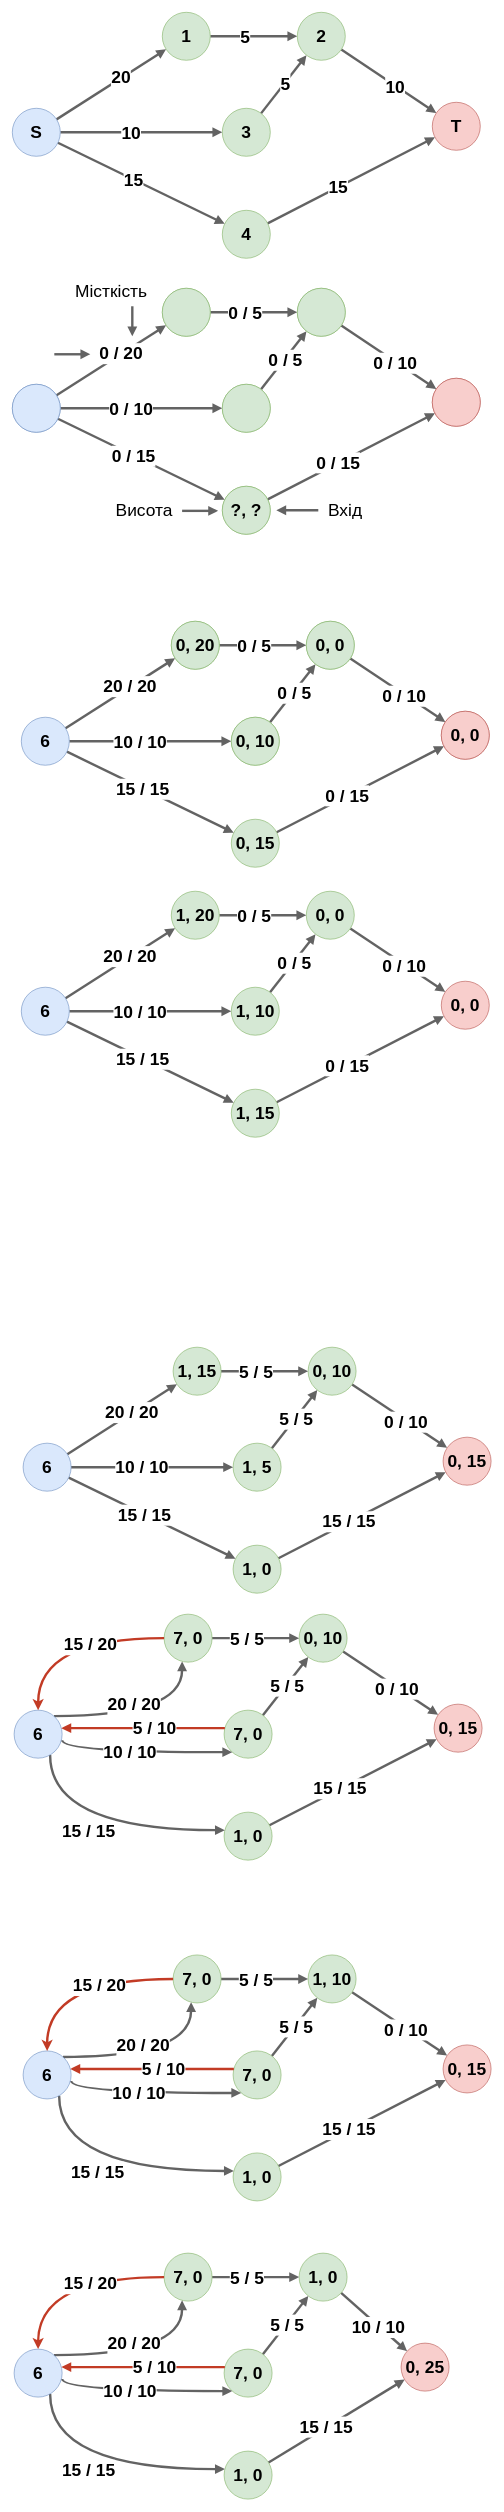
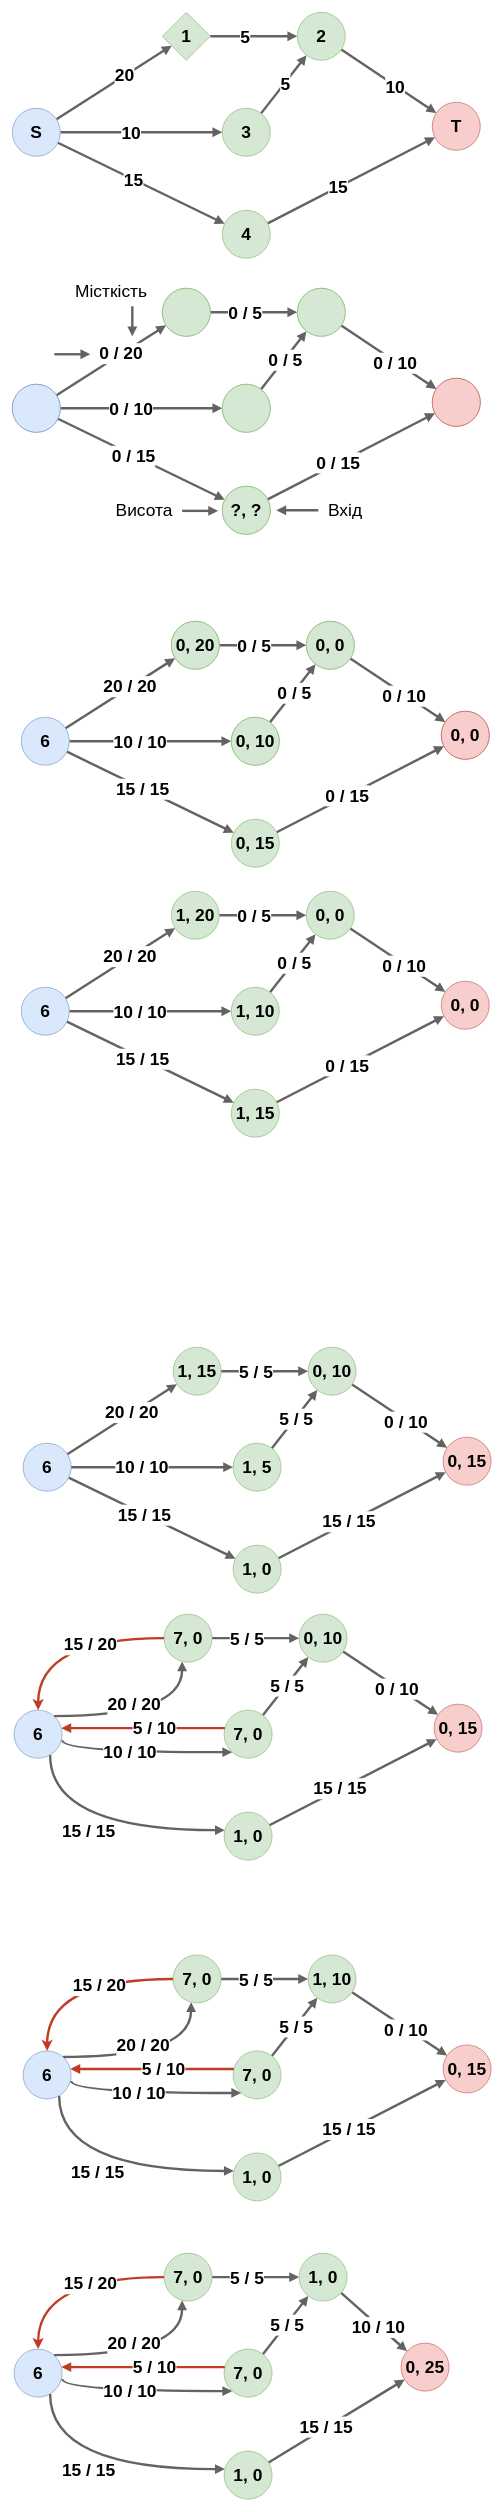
node "1": shape ellipse -> diamond
